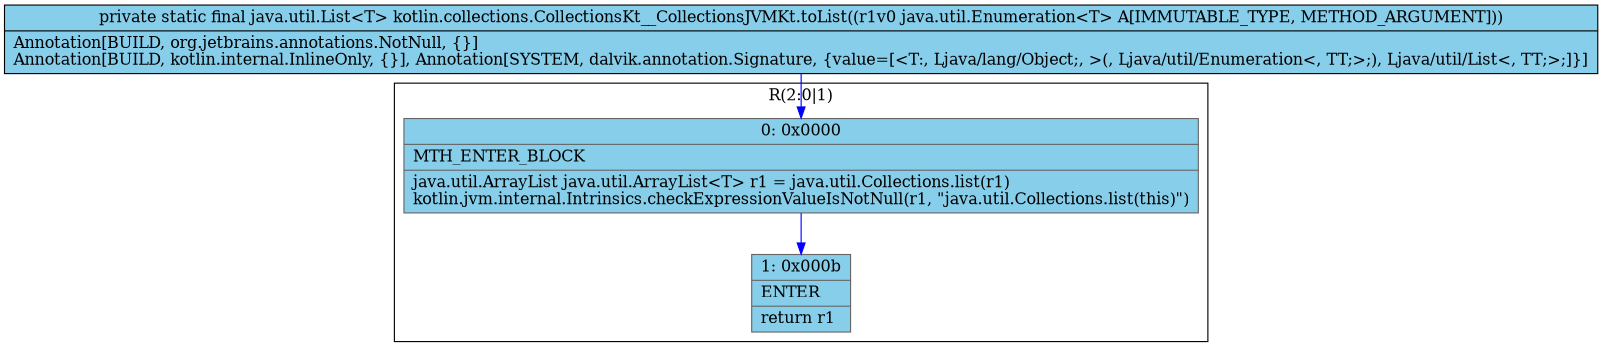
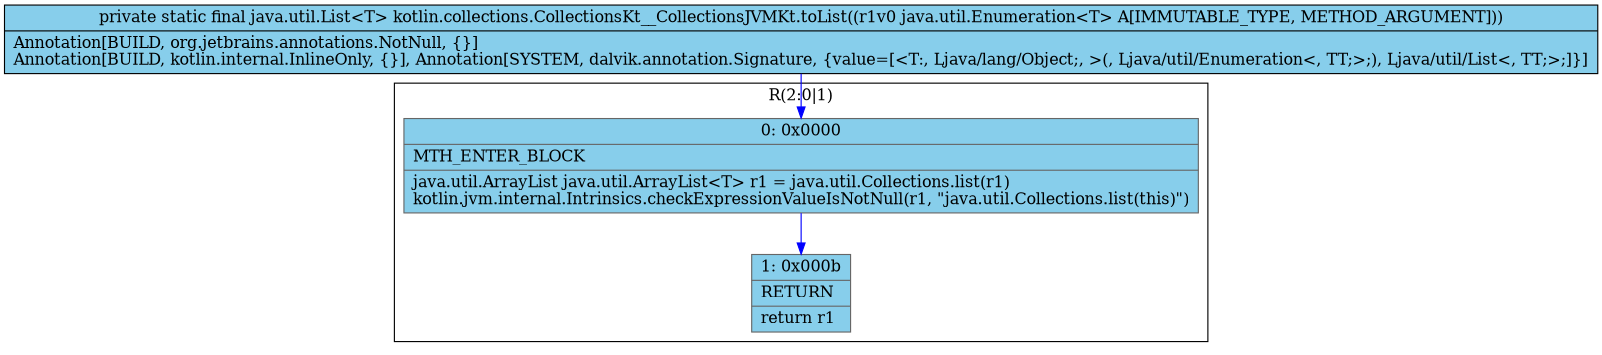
node "1: 0x000b": text "ENTER" -> "RETURN"
